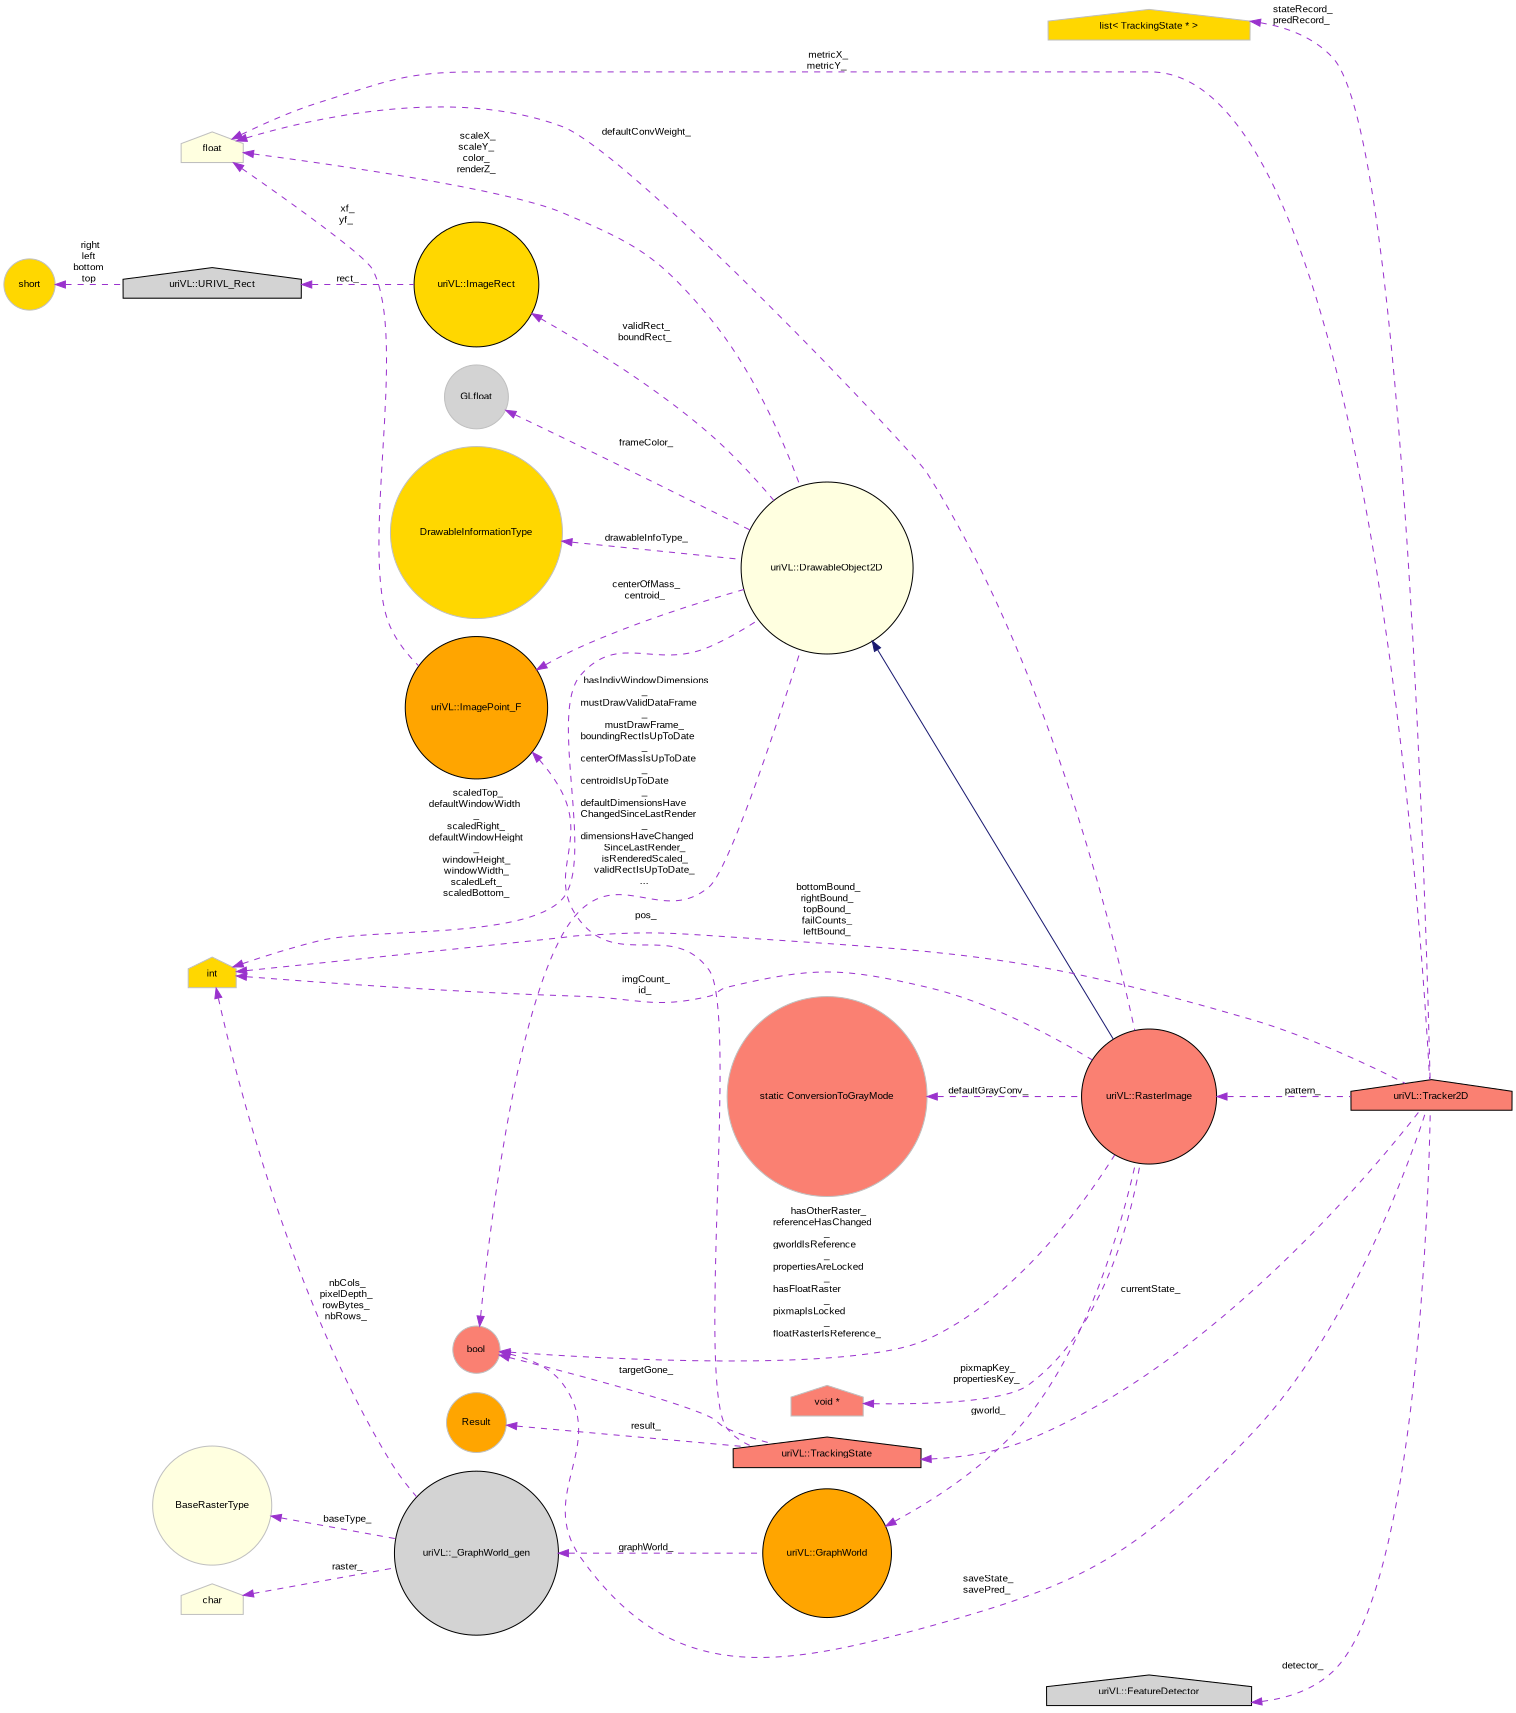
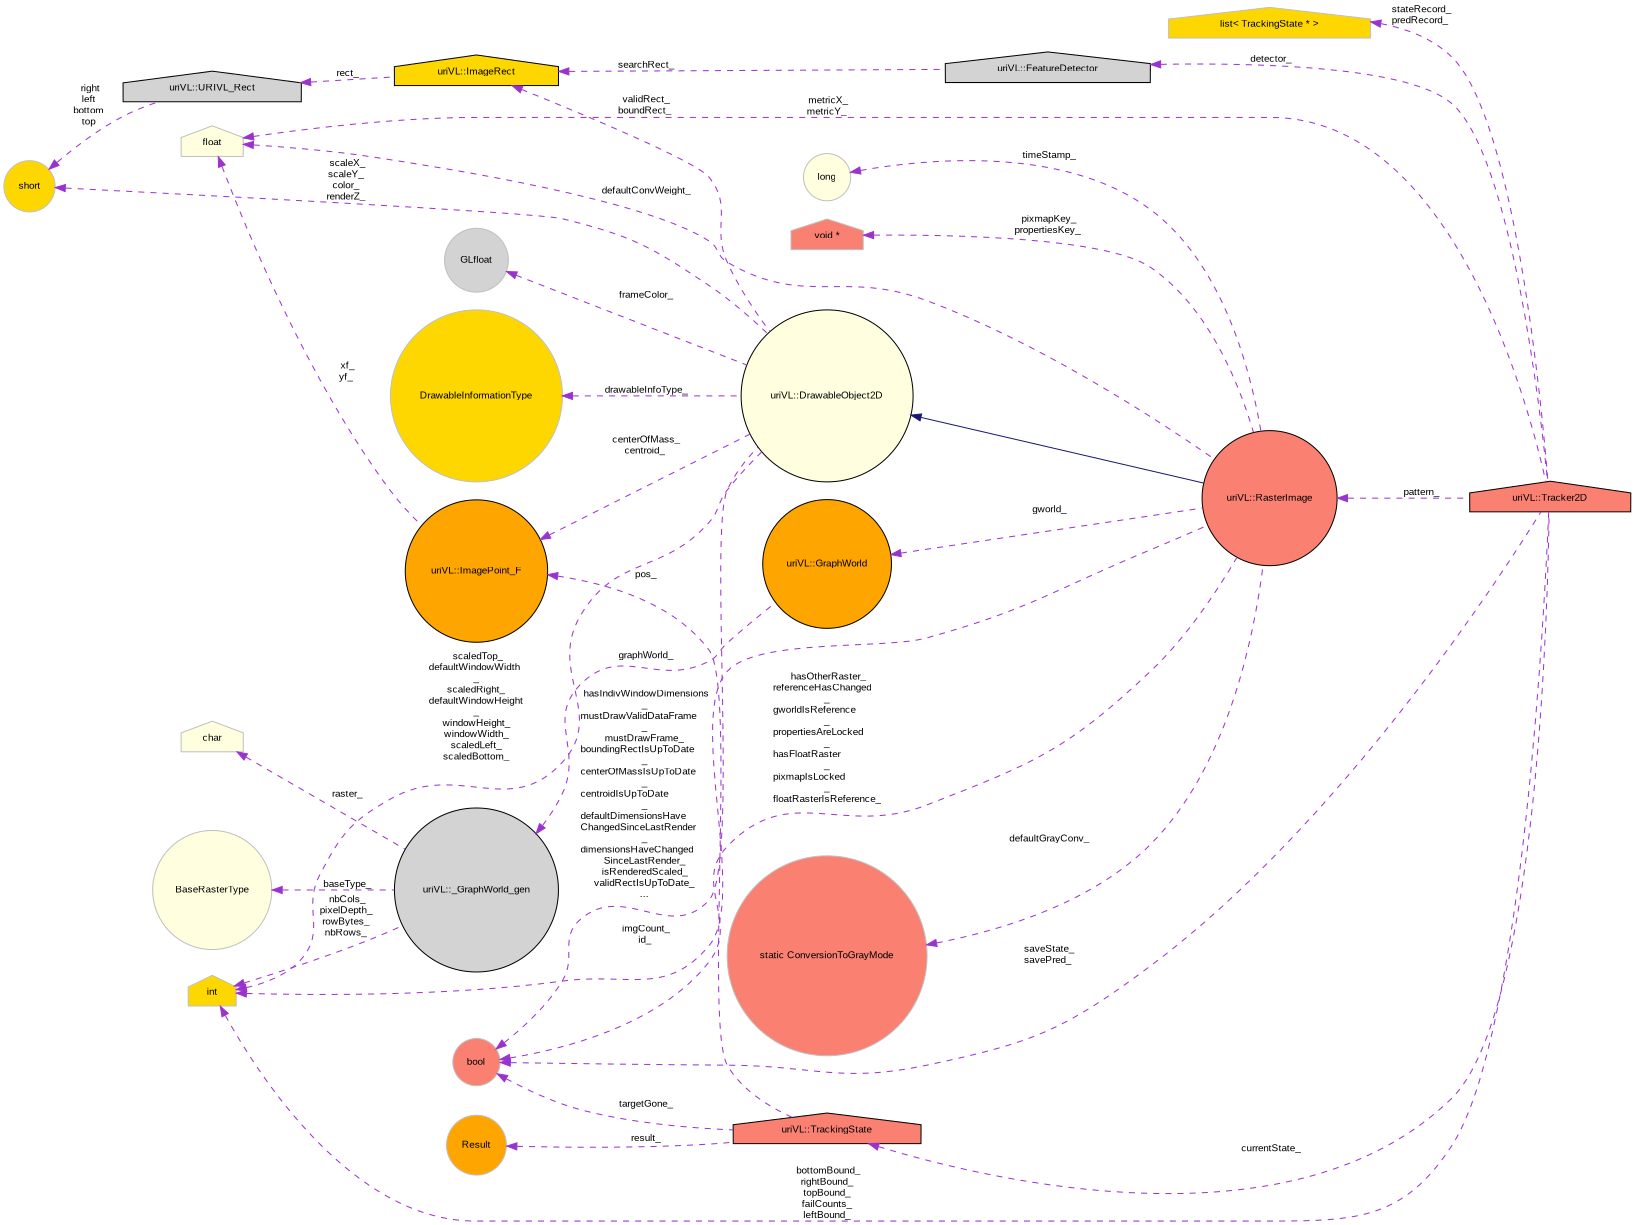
edge "uriVL::FeatureDetector" -> "uriVL::ImageRect": added, label "searchRect_"
node "long": added
edge "uriVL::DrawableObject2D" -> "float": now "uriVL::DrawableObject2D" -> "short"
node "uriVL::ImageRect": shape circle -> house
